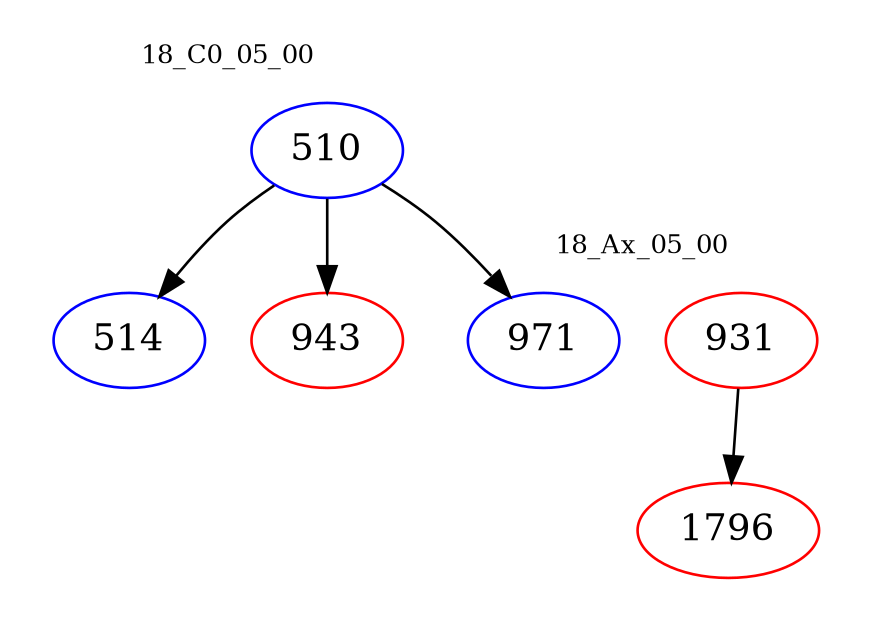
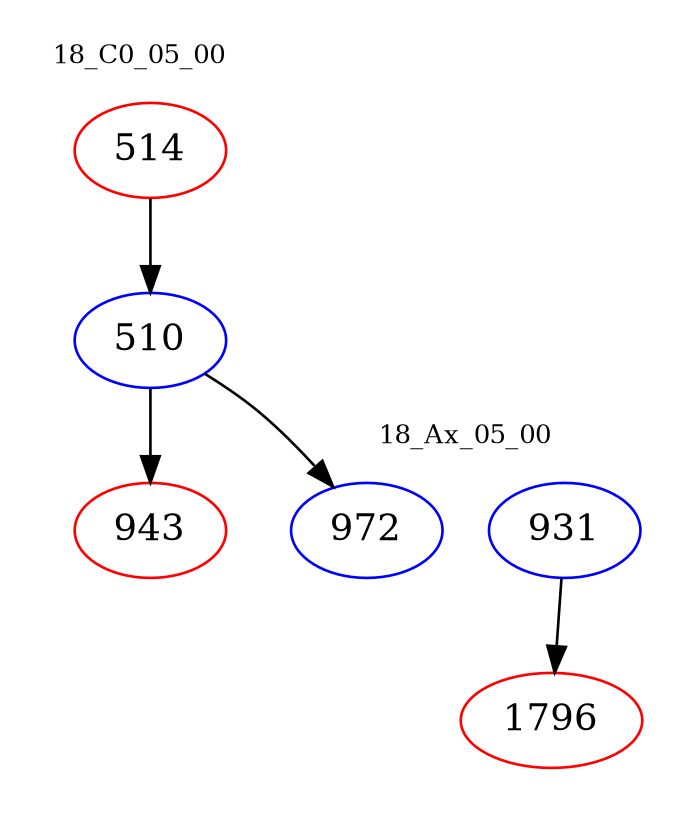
edge "510" -> "514": reversed
node "514": color blue -> red
node "971": label "971" -> "972"
node "931": color red -> blue
